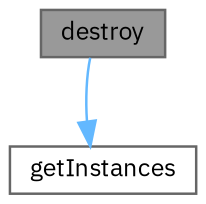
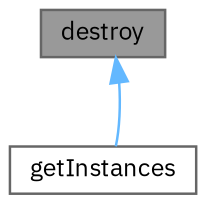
edge "destroy" -> "getInstances": reversed
